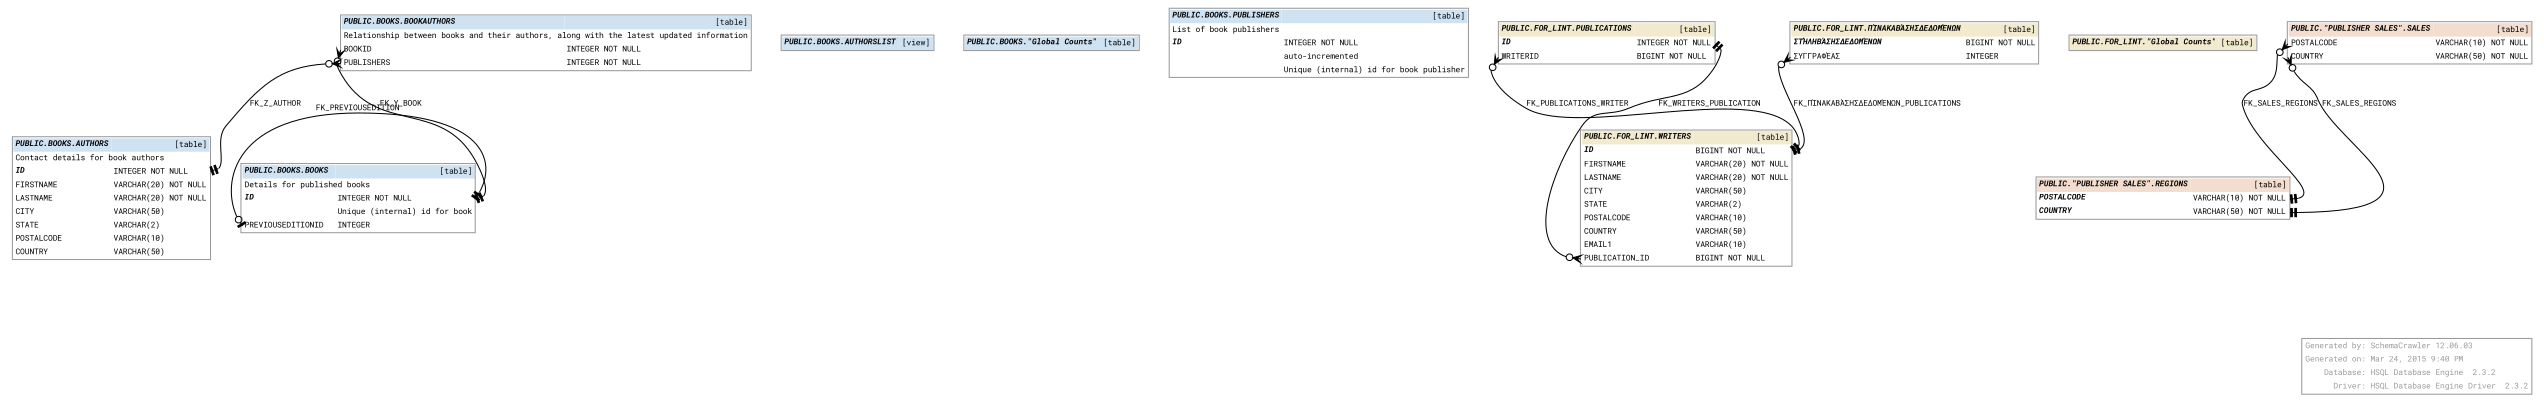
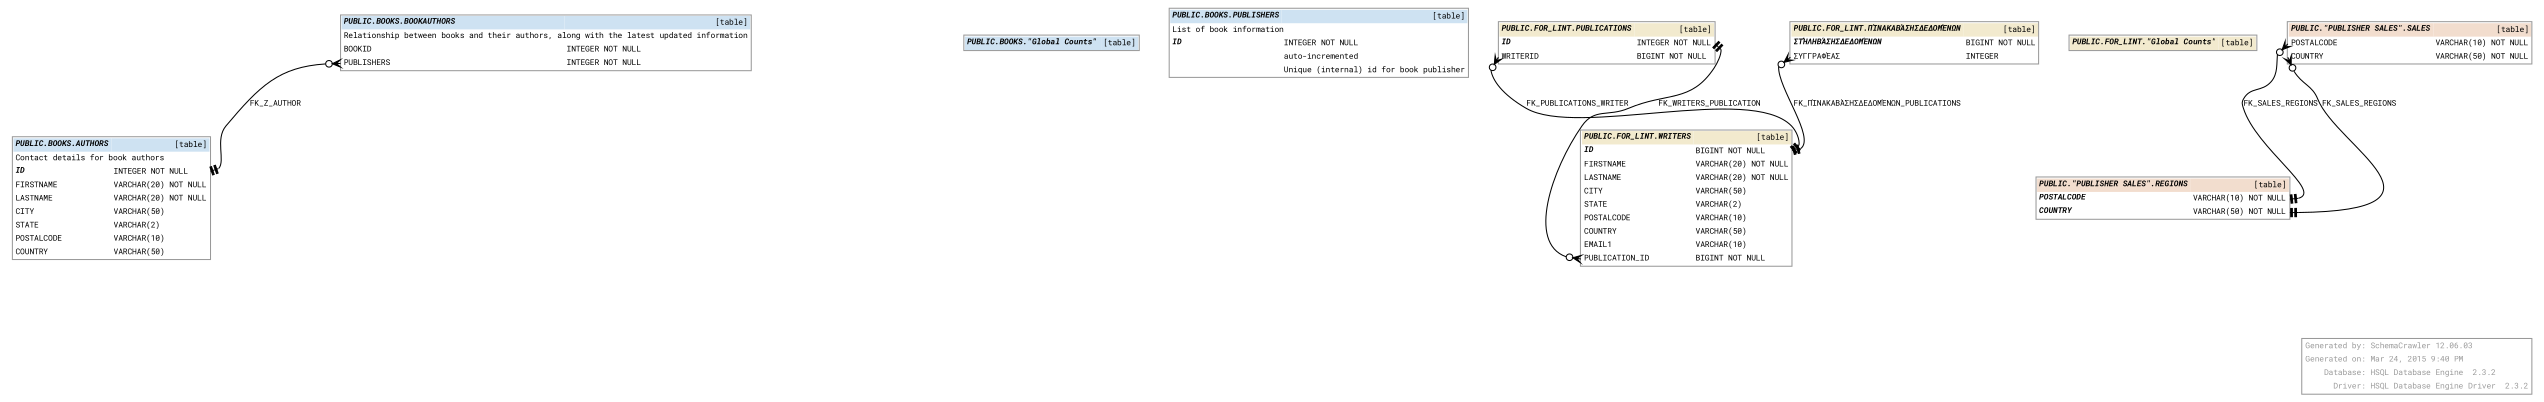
node "PUBLIC.BOOKS.PUBLISHERS": text "List of book publishers" -> "List of book information"
node "PUBLIC.BOOKS.AUTHORSLIST": removed
node "PUBLIC.BOOKS.BOOKS": removed
